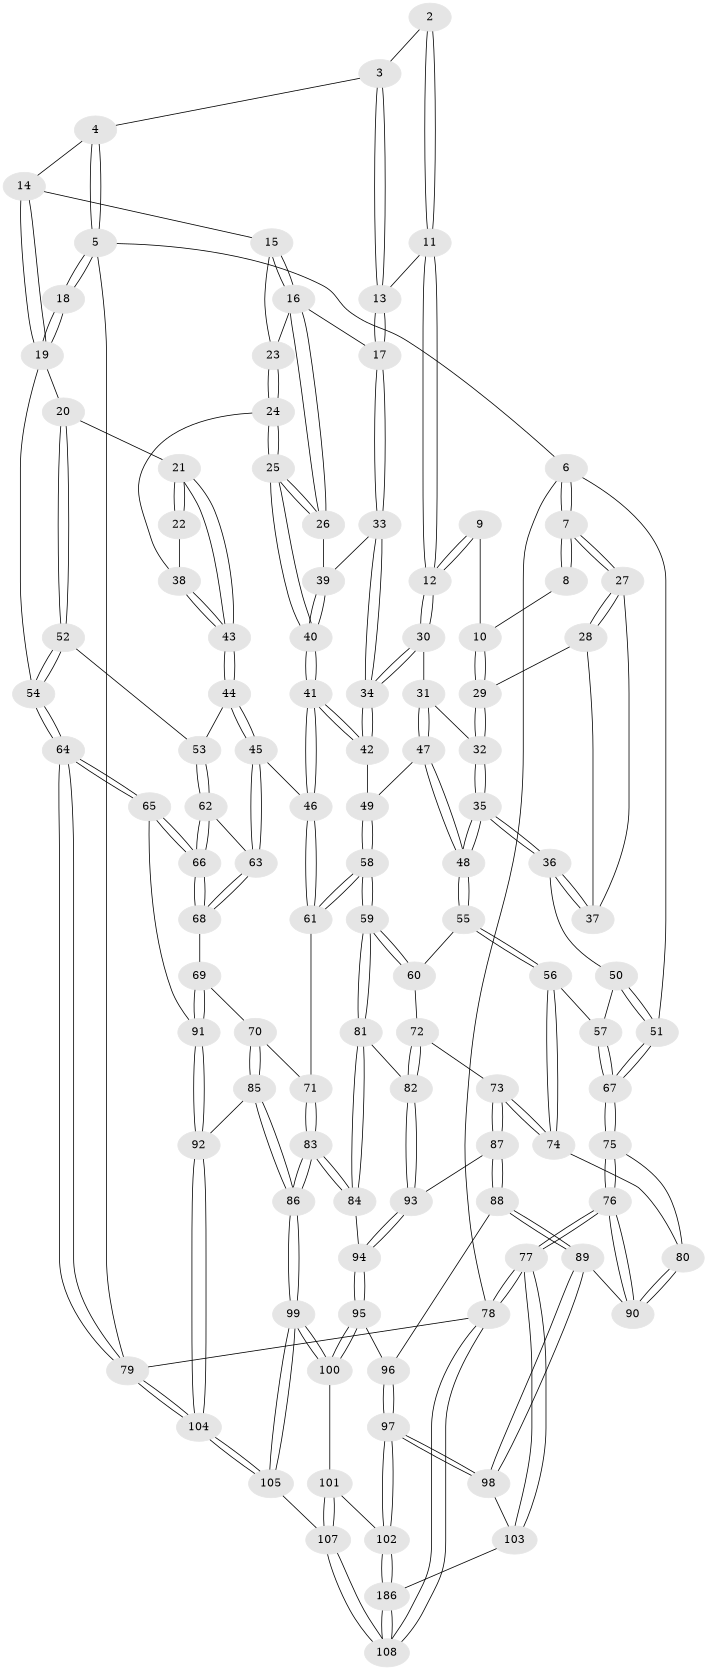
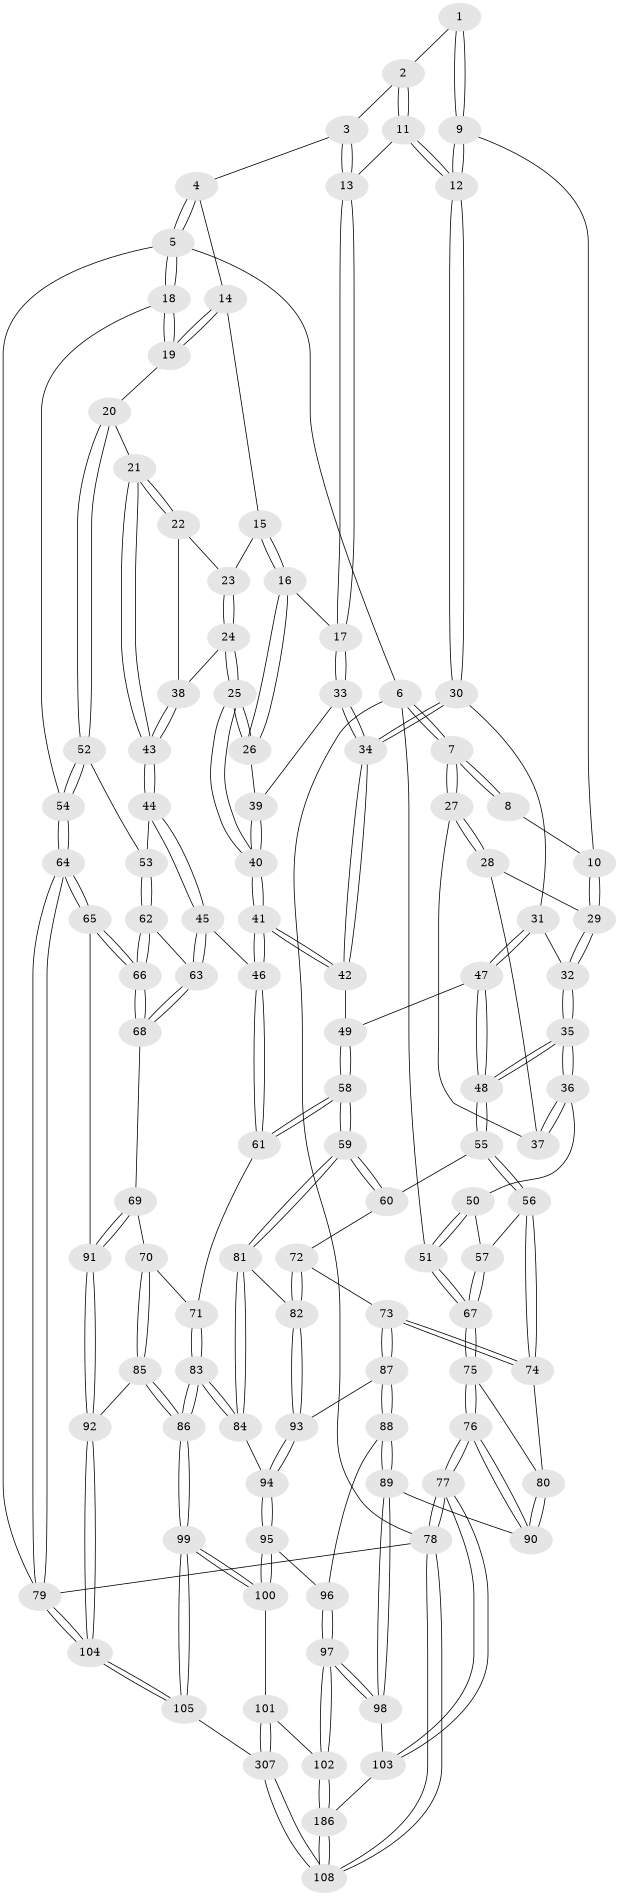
node "1": added
edge "16" -- "23": now "22" -- "23"
edge "19" -- "54": now "18" -- "54"
node "107": label "107" -> "307"
